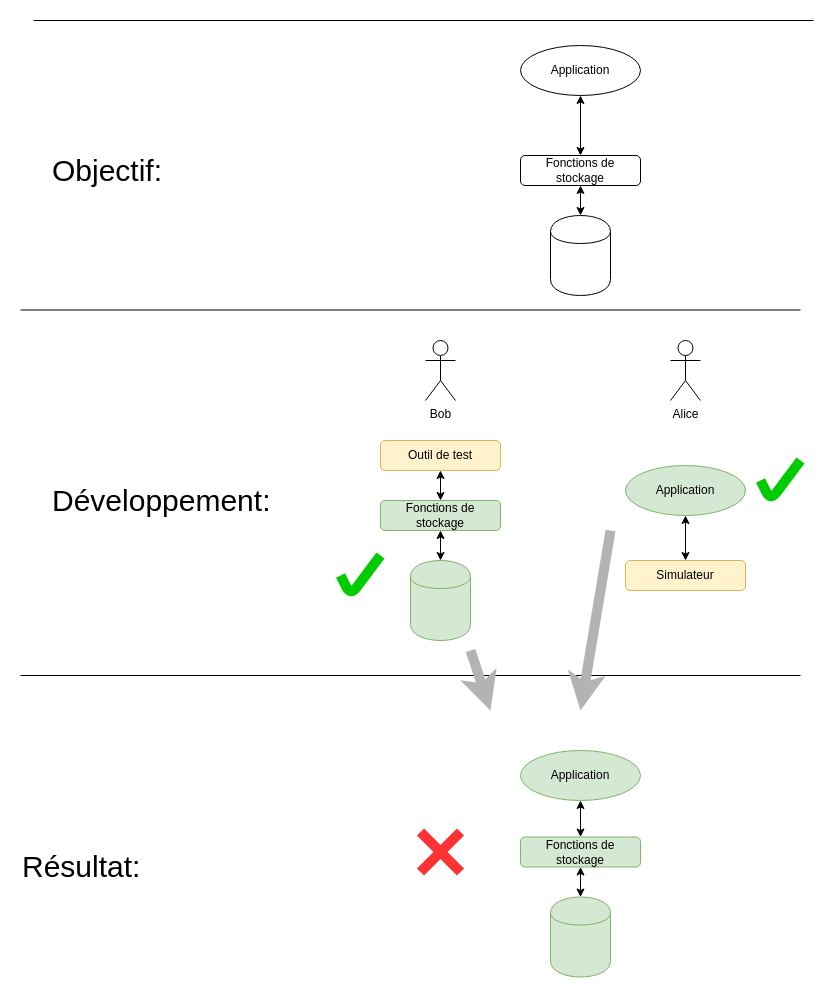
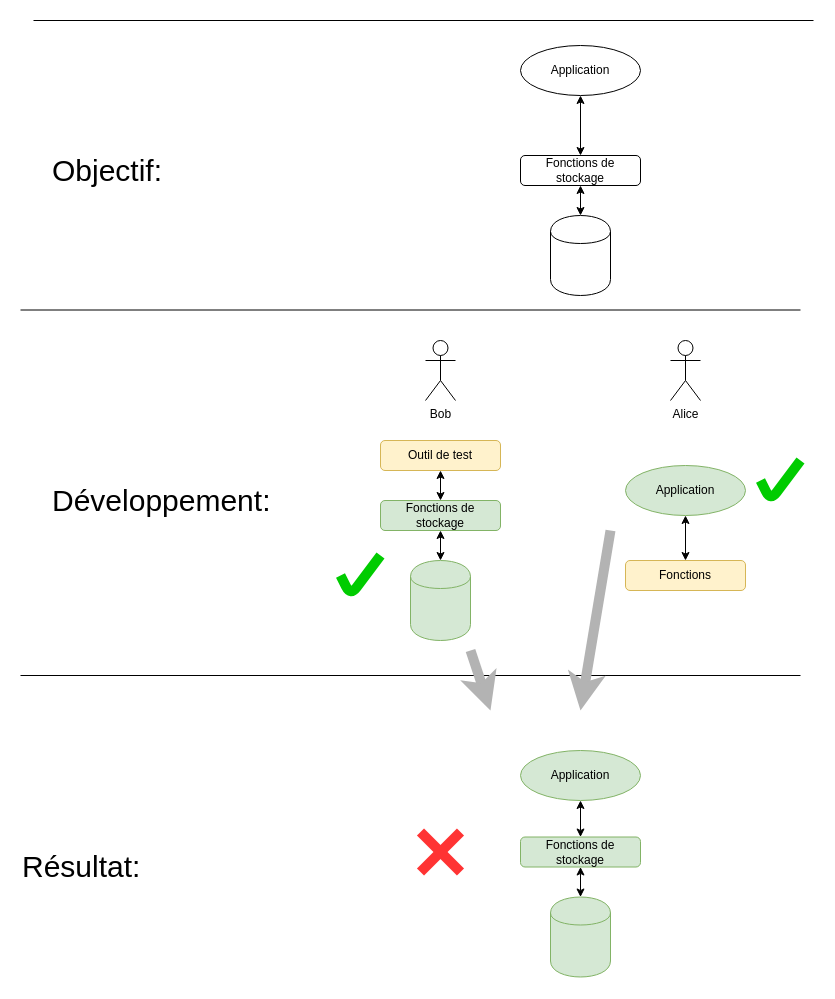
node "Simulateur": label "Simulateur" -> "Fonctions"
